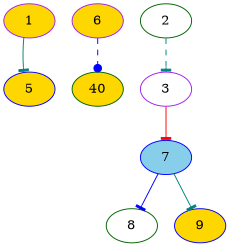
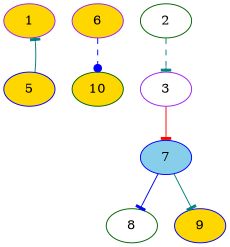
edge "1" -> "5": reversed
node "40": label "40" -> "10"
